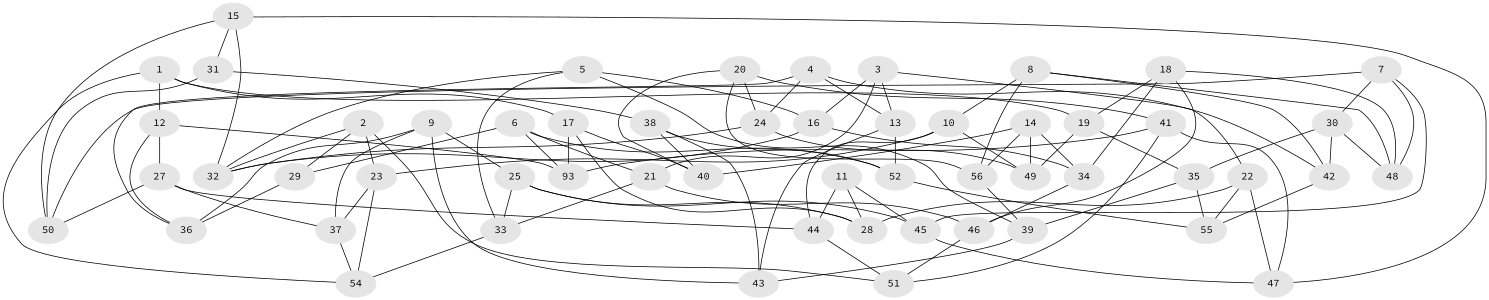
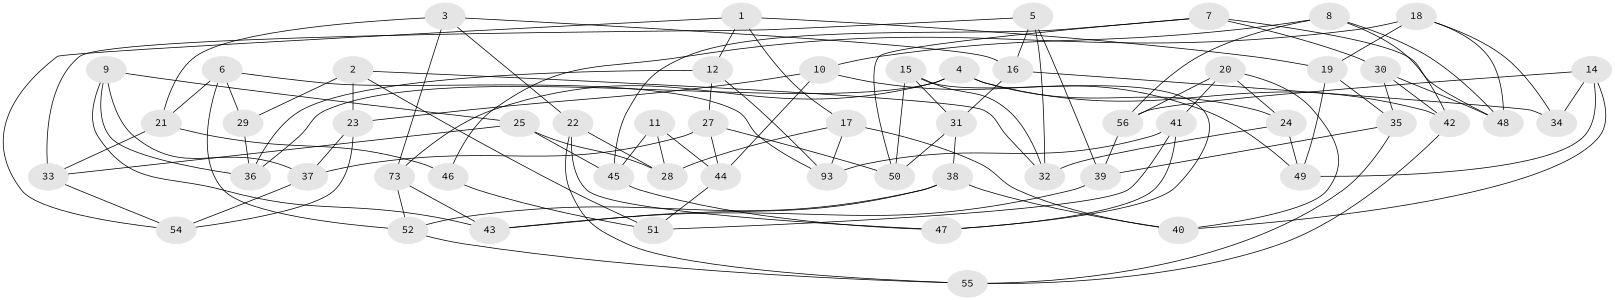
node "13": label "13" -> "73"
edge "16" -- "32": now "16" -- "31"
edge "34" -- "46": removed
